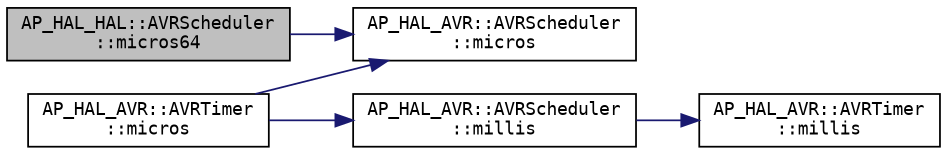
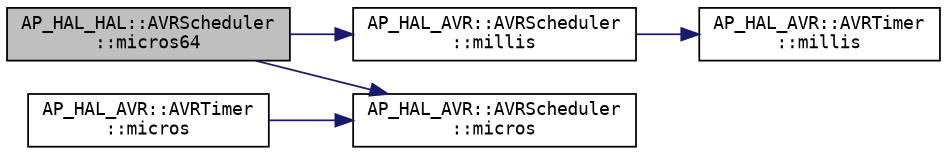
edge "AP_HAL_AVR::AVRTimer ::micros" -> "AP_HAL_AVR::AVRScheduler ::millis": now "AP_HAL_HAL::AVRScheduler ::micros64" -> "AP_HAL_AVR::AVRScheduler ::millis"
